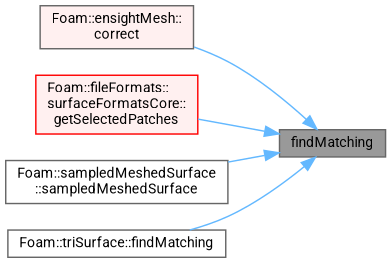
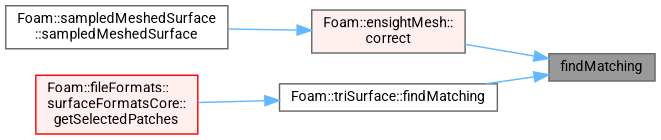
edge "Foam::fileFormats:: surfaceFormatsCore:: getSelectedPatches" -> "findMatching": now "Foam::fileFormats:: surfaceFormatsCore:: getSelectedPatches" -> "Foam::triSurface::findMatching"
edge "Foam::sampledMeshedSurface ::sampledMeshedSurface" -> "findMatching": now "Foam::sampledMeshedSurface ::sampledMeshedSurface" -> "Foam::ensightMesh:: correct"
